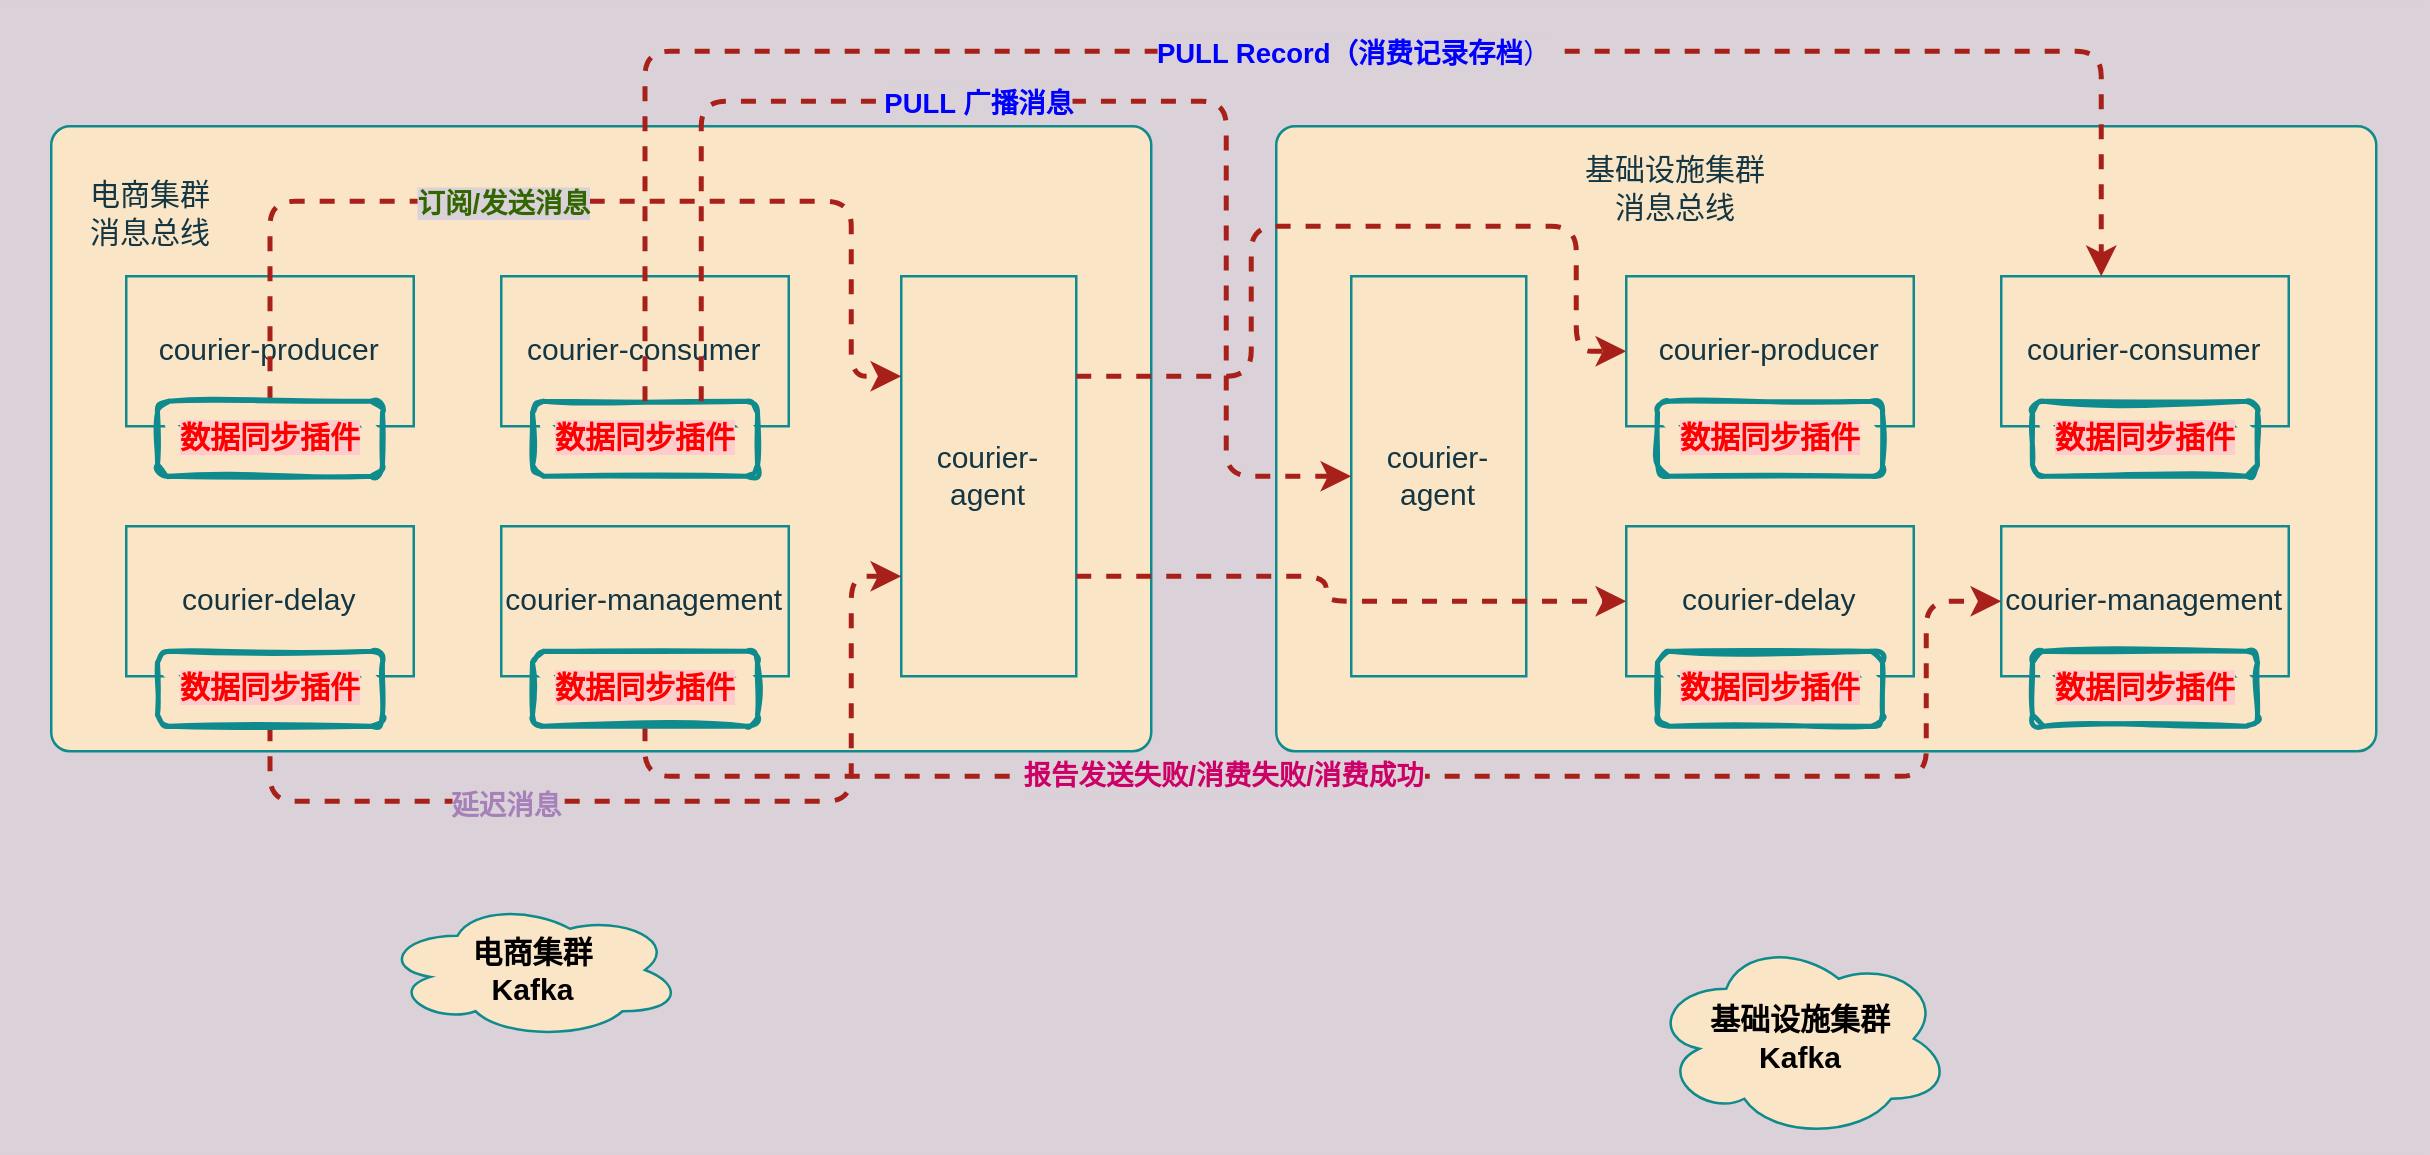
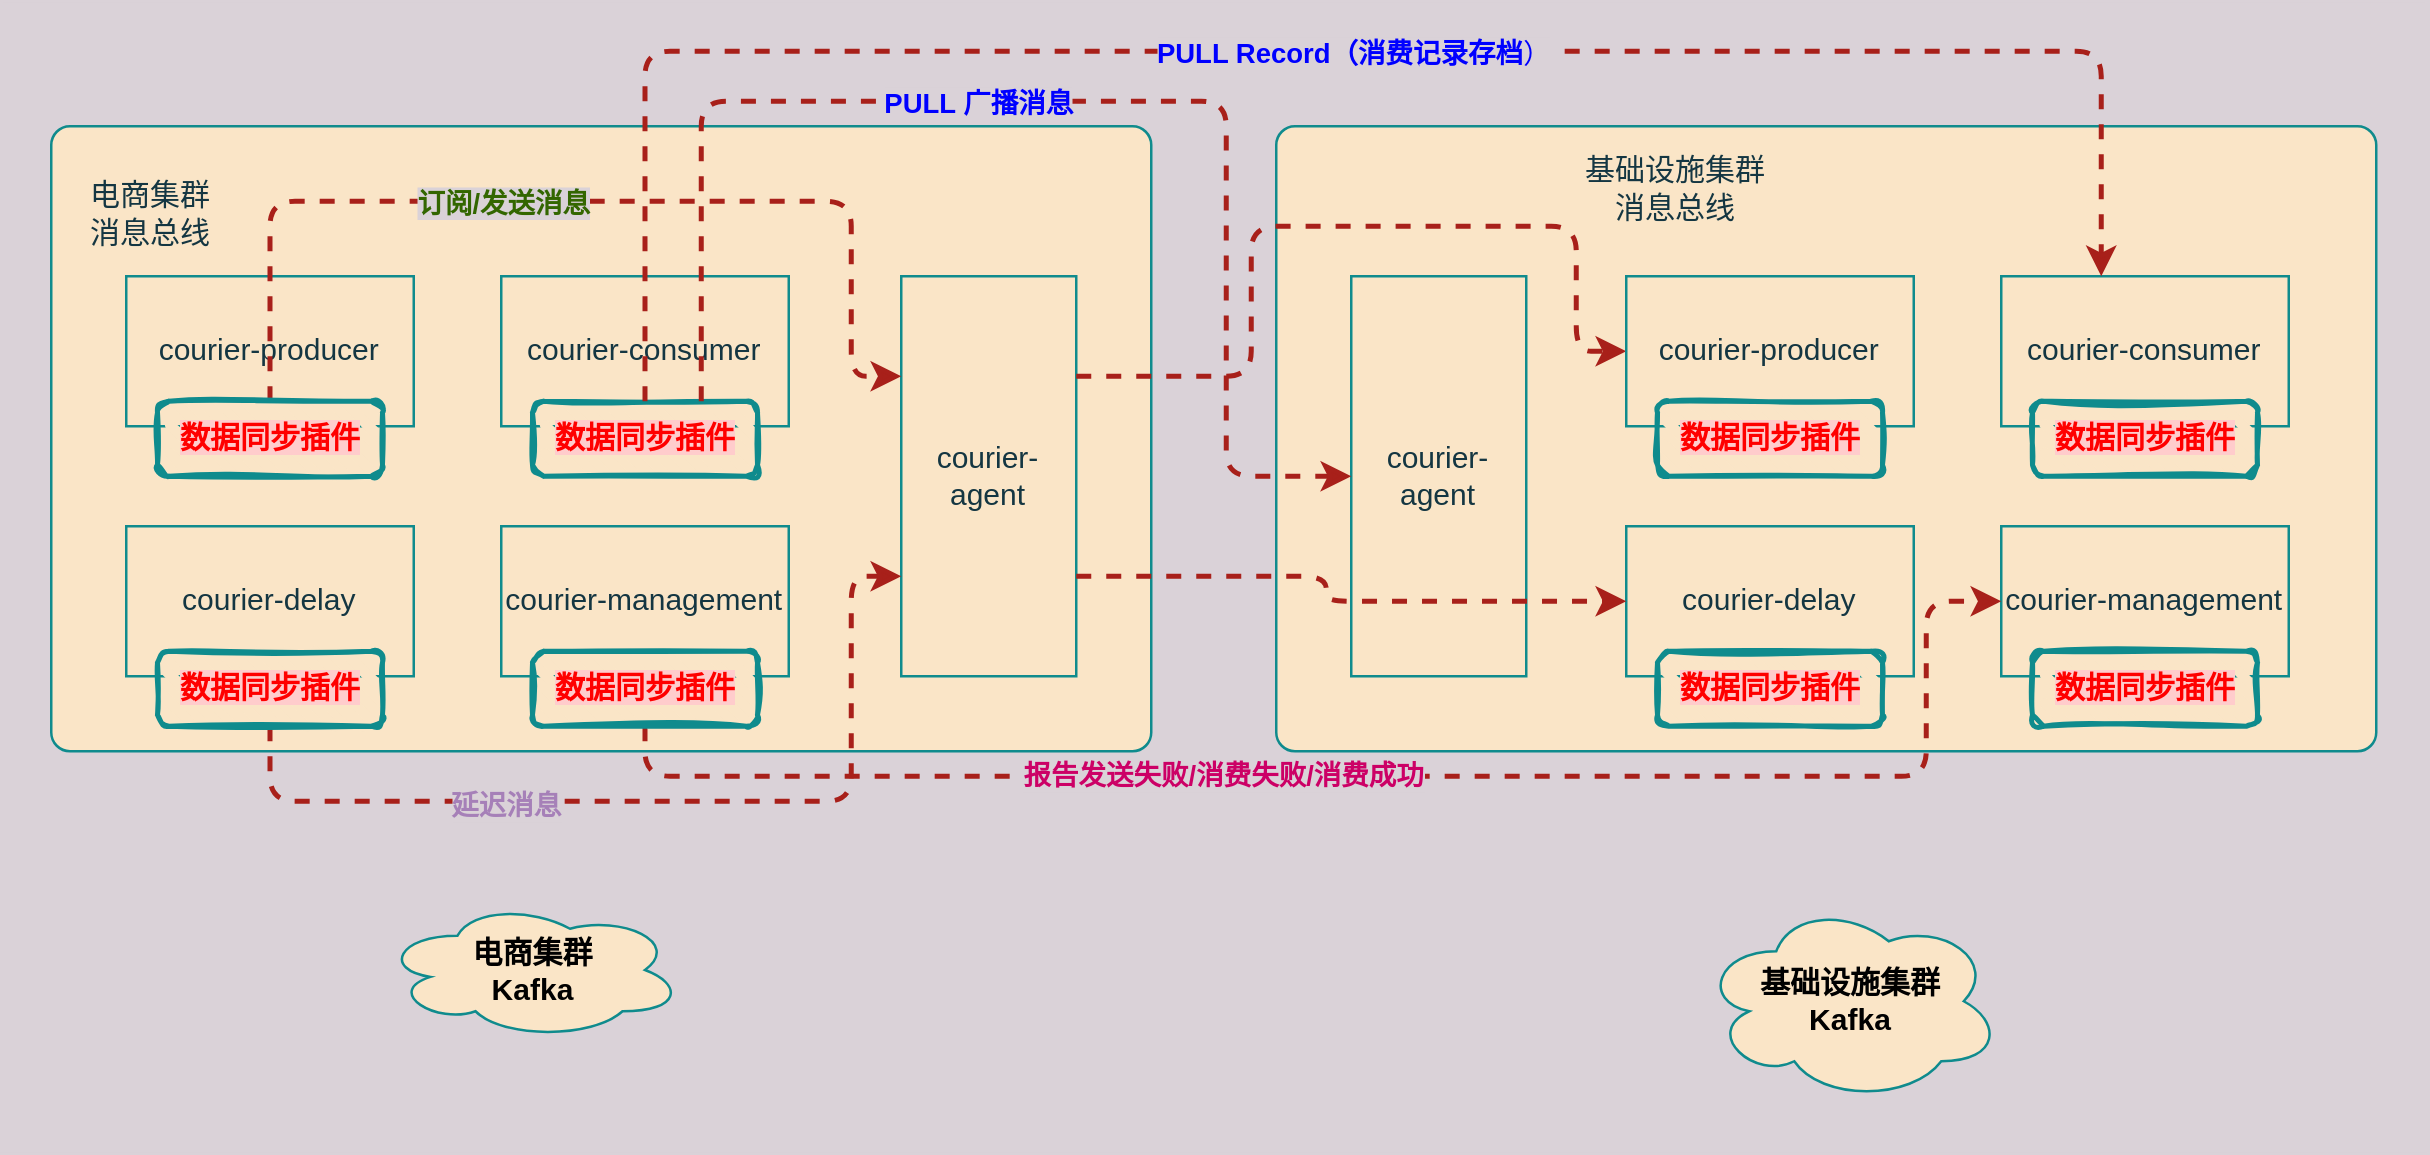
node "基础设施集群 Kafka": moved (1801, 1039) -> (1851, 1001)
